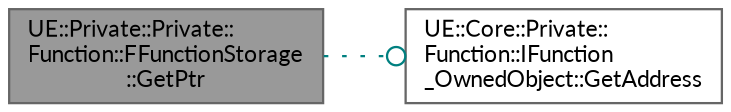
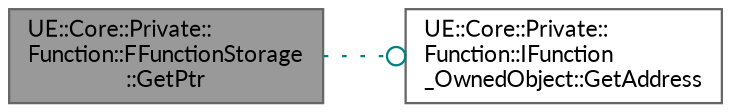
node "UE::Private::Private:: Function::FFunctionStorage ::GetPtr": label "UE::Private::Private:: Function::FFunctionStorage ::GetPtr" -> "UE::Core::Private:: Function::FFunctionStorage ::GetPtr"
